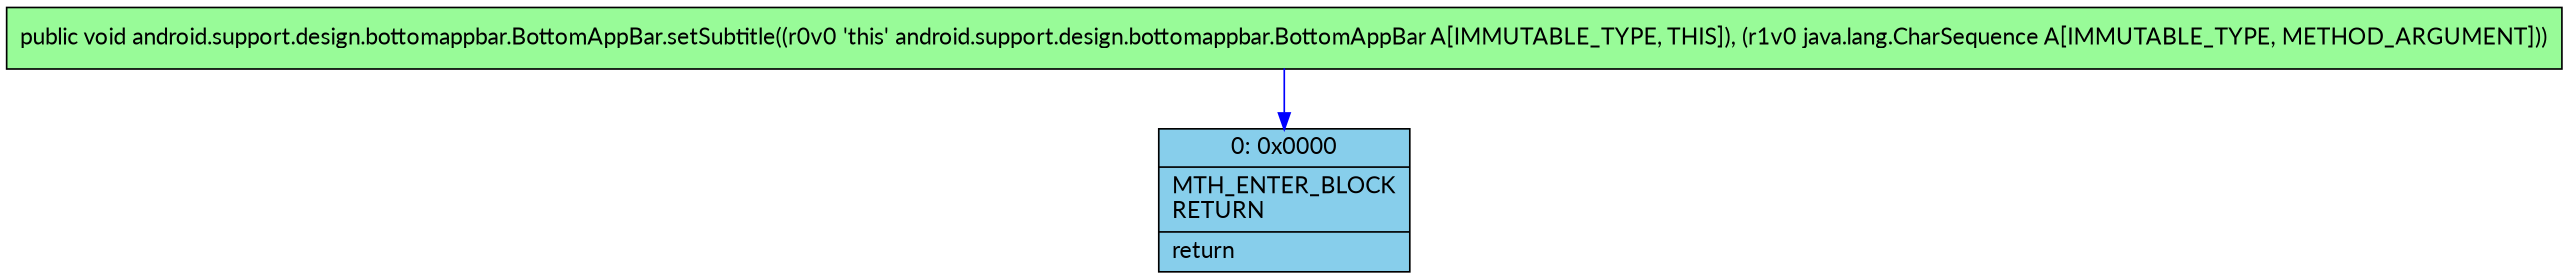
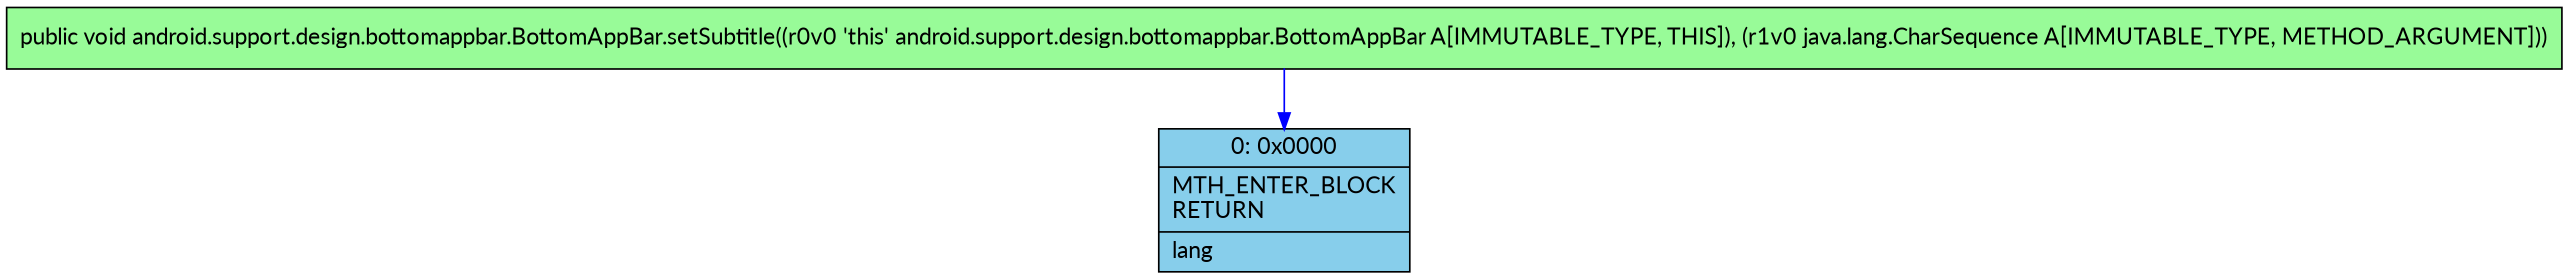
node "0: 0x0000": text "return" -> "lang"
